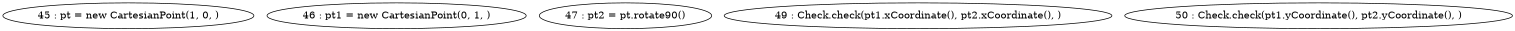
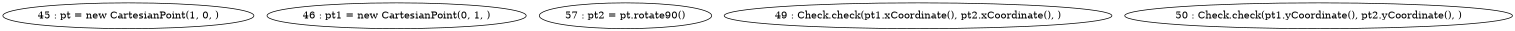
node "47 : pt2 = pt.rotate90()": label "47 : pt2 = pt.rotate90()" -> "57 : pt2 = pt.rotate90()"
